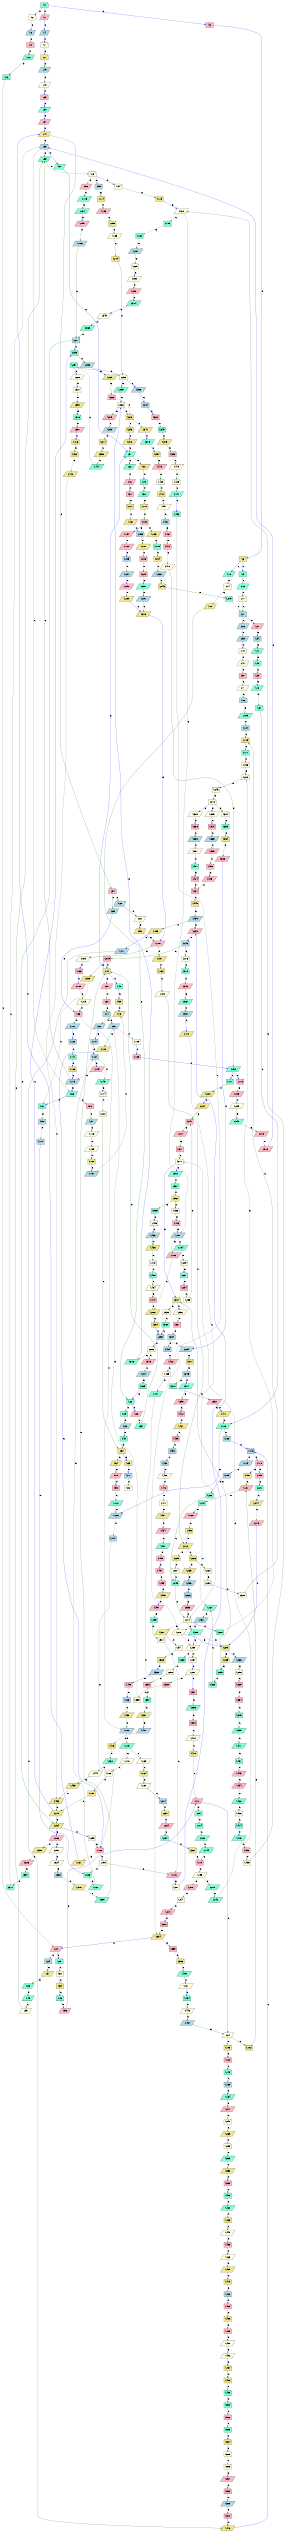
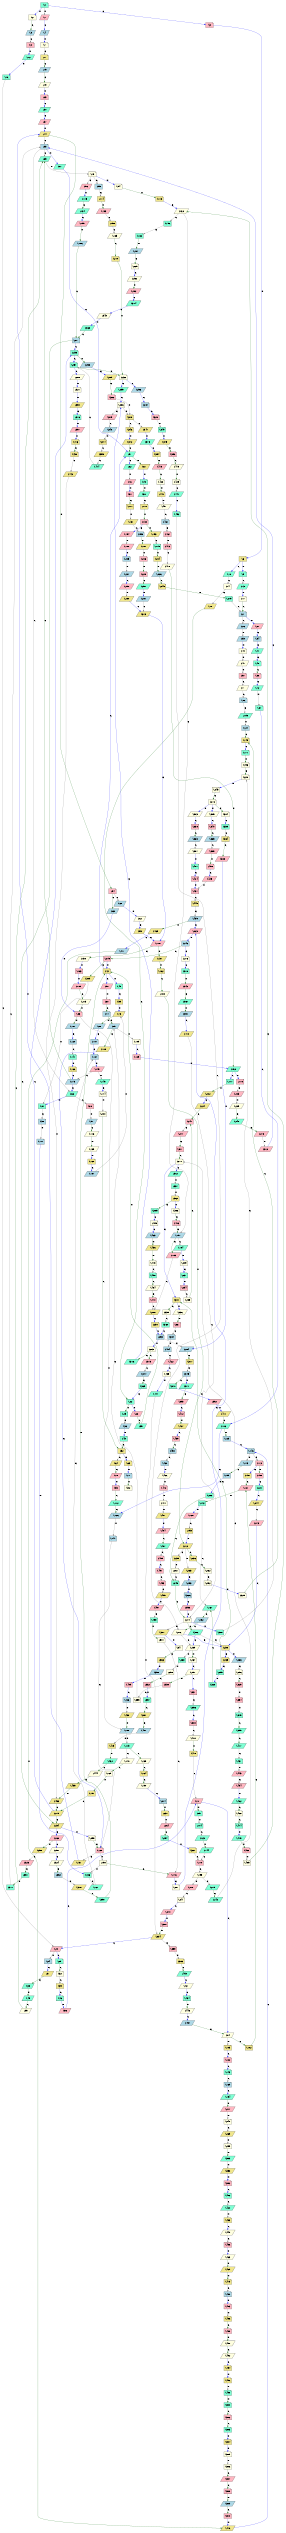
edge "S233" -> "S257": added, label "C"
edge "S127" -> "S148": now "S149" -> "S148"
edge "S236" -> "S263": now "S212" -> "S263"
